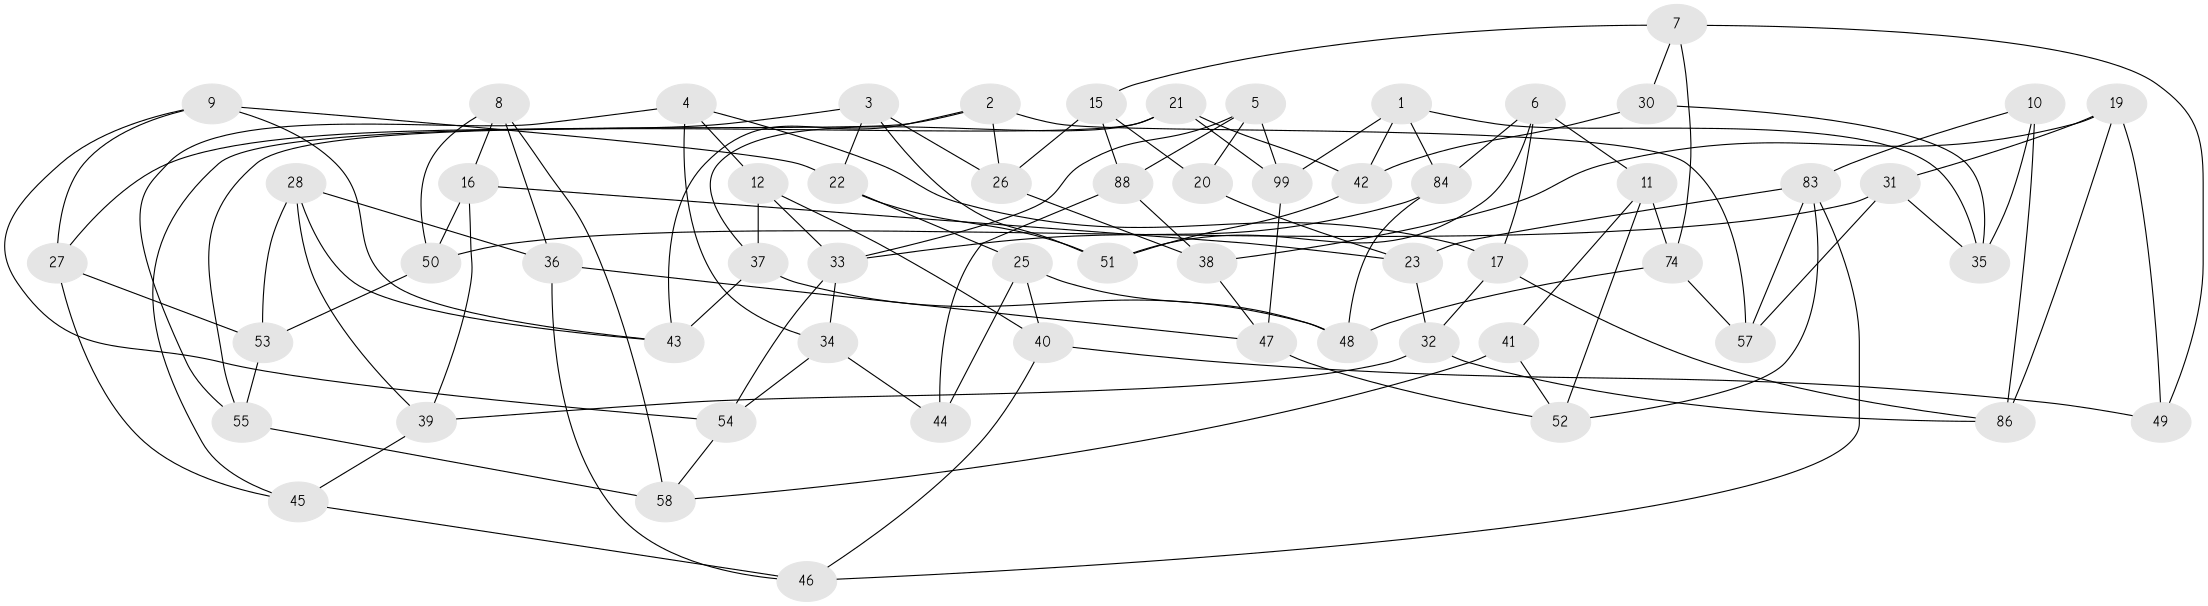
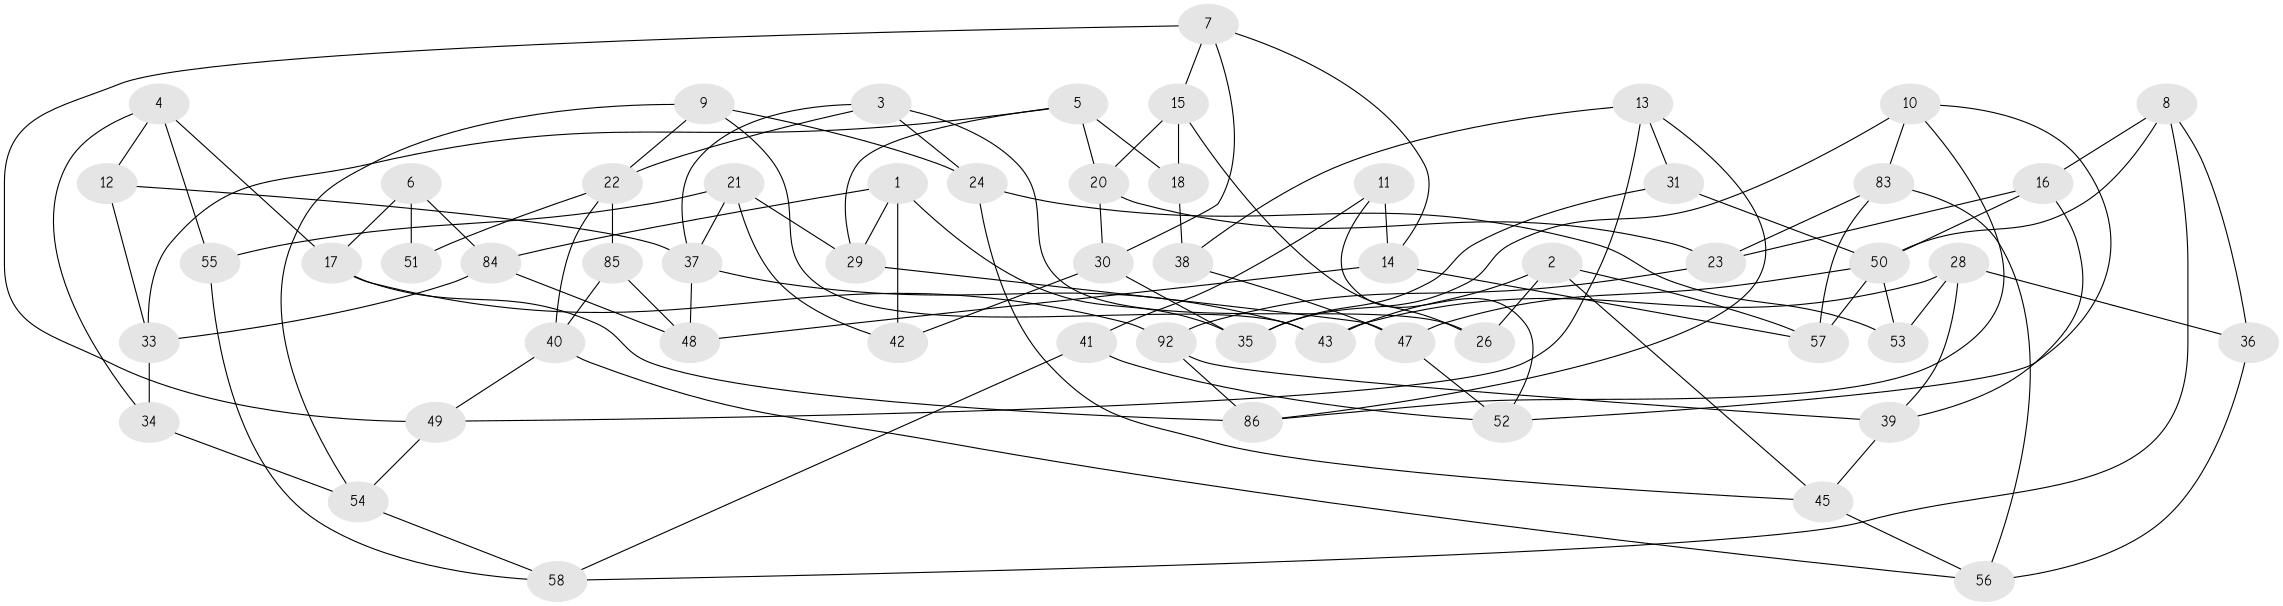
node "19": label "19" -> "13"
edge "6" -- "11": removed
node "88": label "88" -> "18"
node "99": label "99" -> "29"
edge "3" -- "51": now "3" -- "37"
edge "26" -- "38": removed
edge "20" -- "30": added
edge "42" -- "51": removed
edge "31" -- "57": now "50" -- "57"
edge "12" -- "40": now "22" -- "40"
node "27": label "27" -> "24"
node "25": label "25" -> "85"
node "74": label "74" -> "14"
edge "36" -- "47": now "50" -- "47"
edge "33" -- "54": now "49" -- "54"
node "32": label "32" -> "92"
edge "83" -- "52": now "10" -- "52"
edge "53" -- "55": removed
node "44": removed
node "46": label "46" -> "56"
